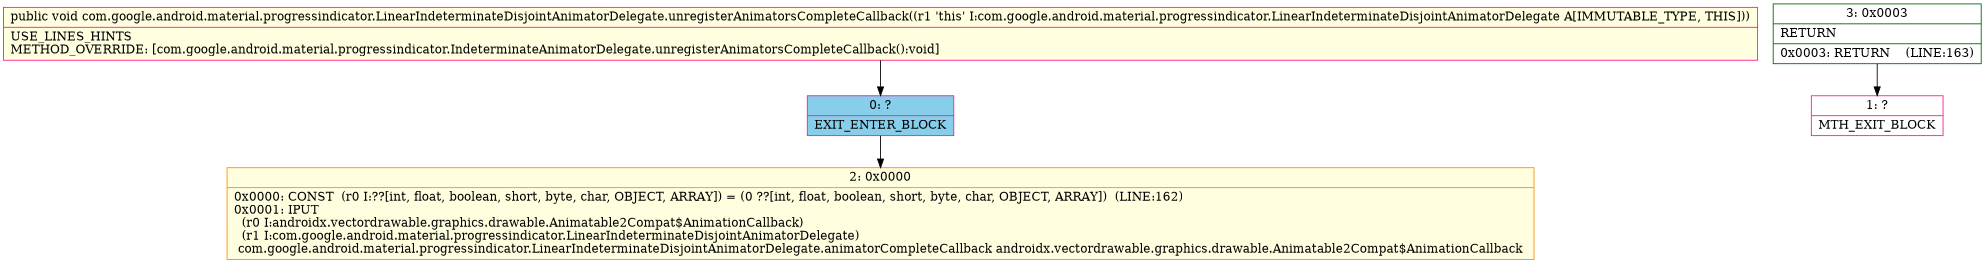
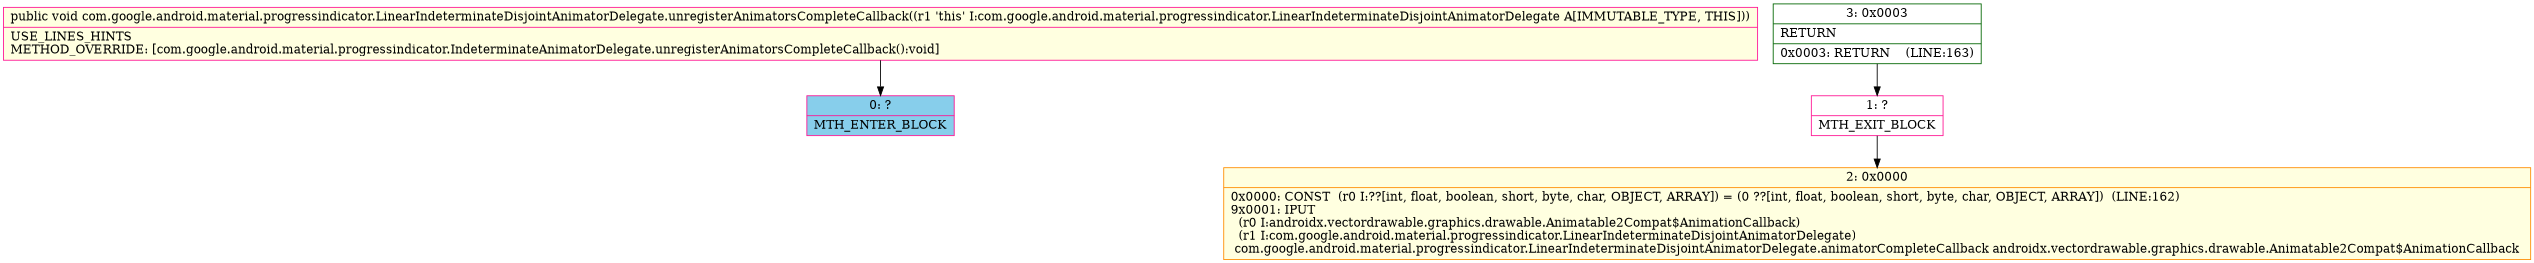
node "0: ?": text "EXIT_ENTER_BLOCK" -> "MTH_ENTER_BLOCK"
edge "0: ?" -> "2: 0x0000": now "1: ?" -> "2: 0x0000"
node "2: 0x0000": text "0x0001: IPUT" -> "9x0001: IPUT"
